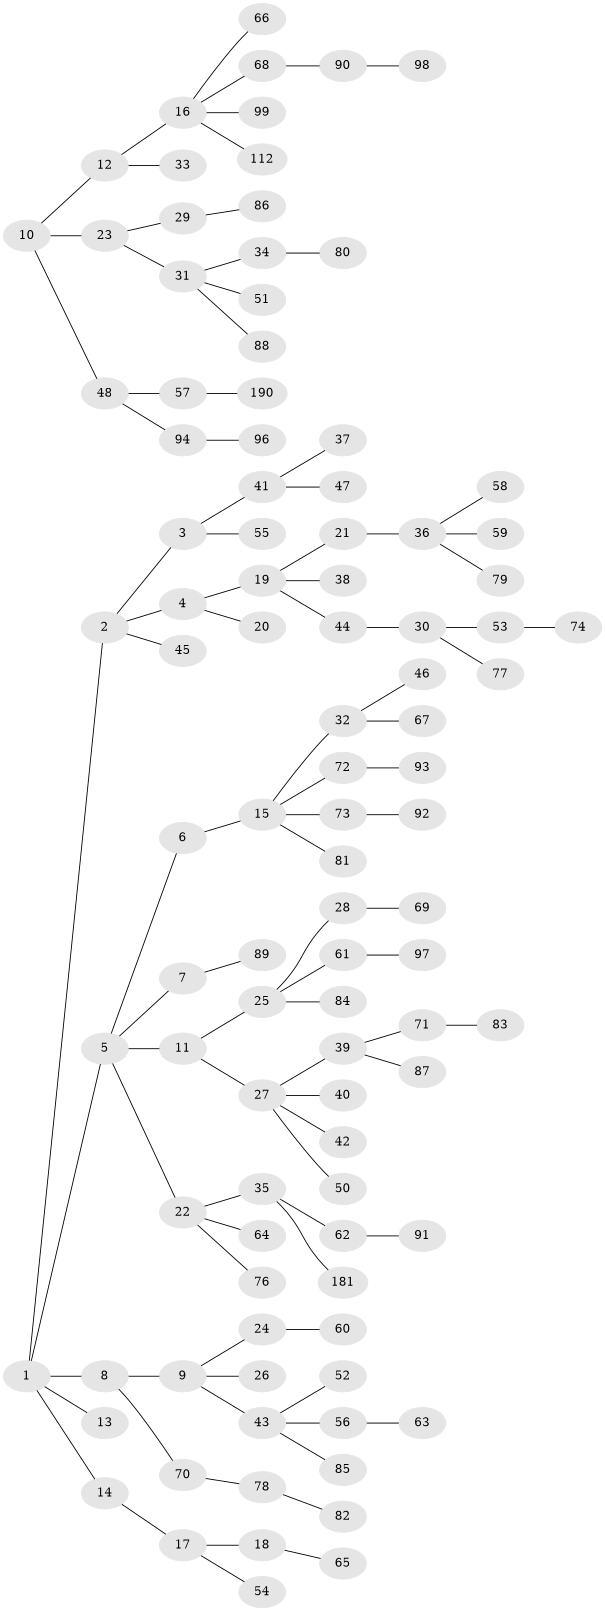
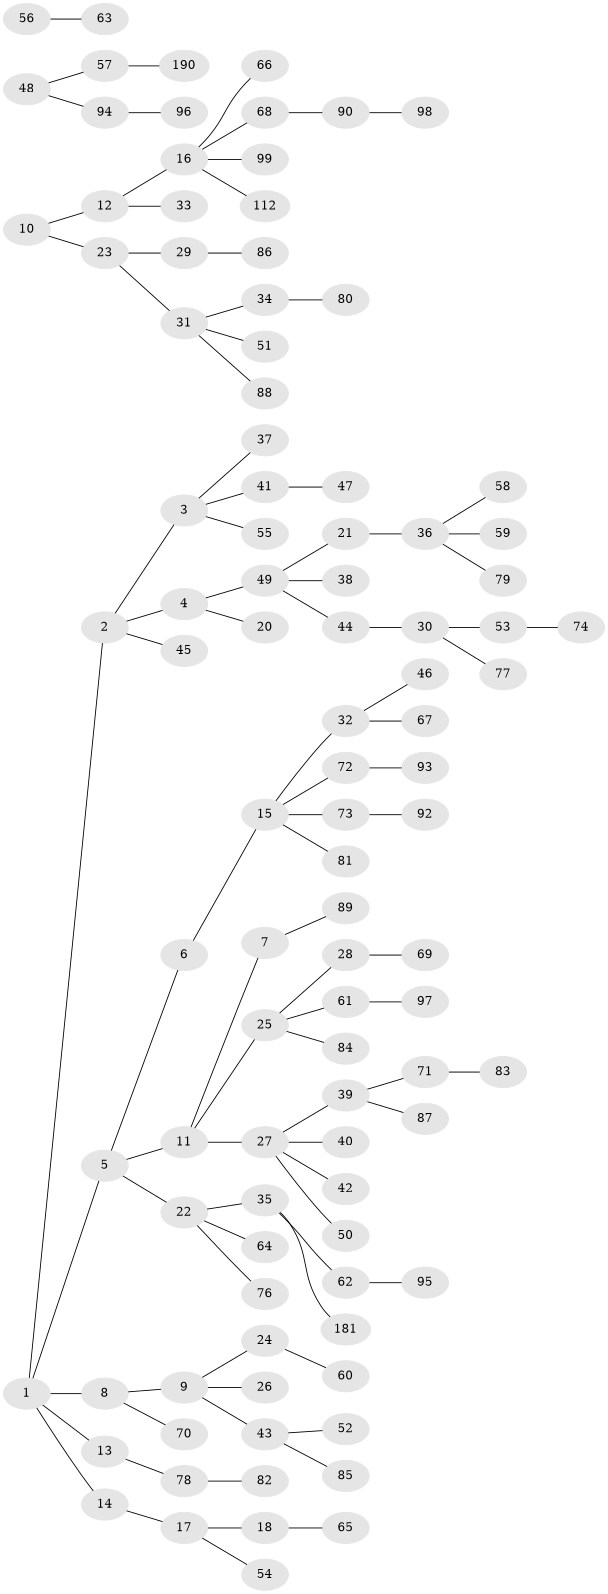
edge "10" -- "48": removed
edge "37" -- "41": now "37" -- "3"
node "19": label "19" -> "49"
edge "7" -- "5": now "7" -- "11"
node "91": label "91" -> "95"
edge "43" -- "56": removed
edge "70" -- "78": now "13" -- "78"
